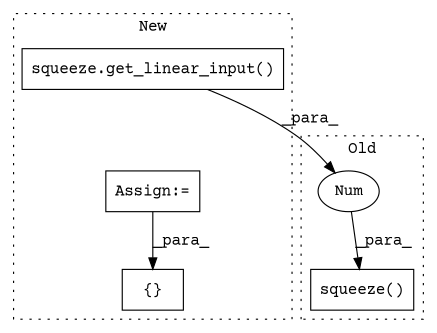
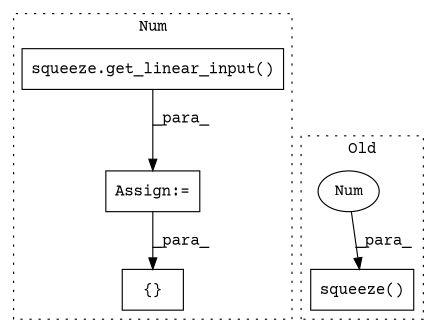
cluster "New": label "New" -> "Num"
edge "squeeze.get_linear_input()" -> "Num": now "squeeze.get_linear_input()" -> "Assign:="
